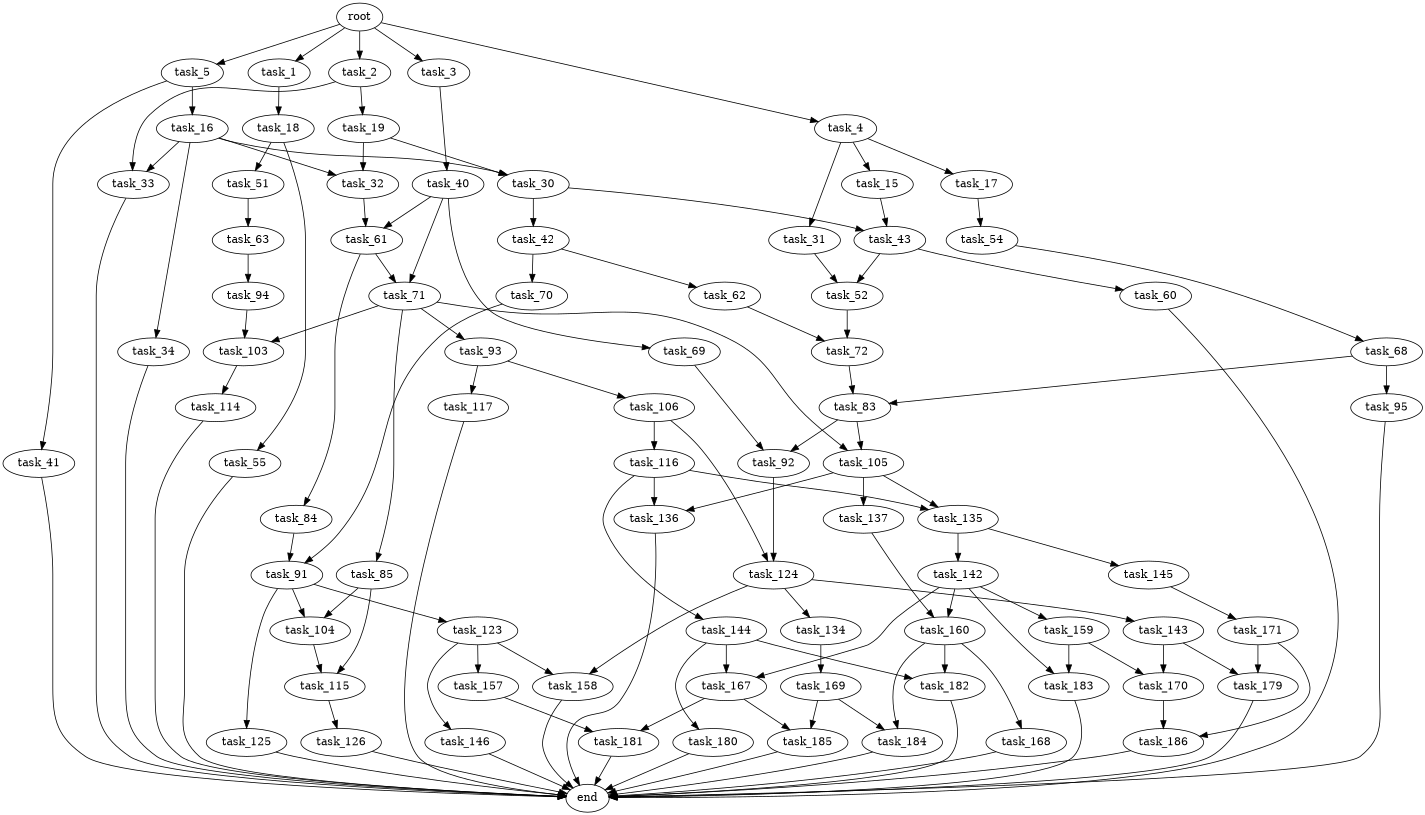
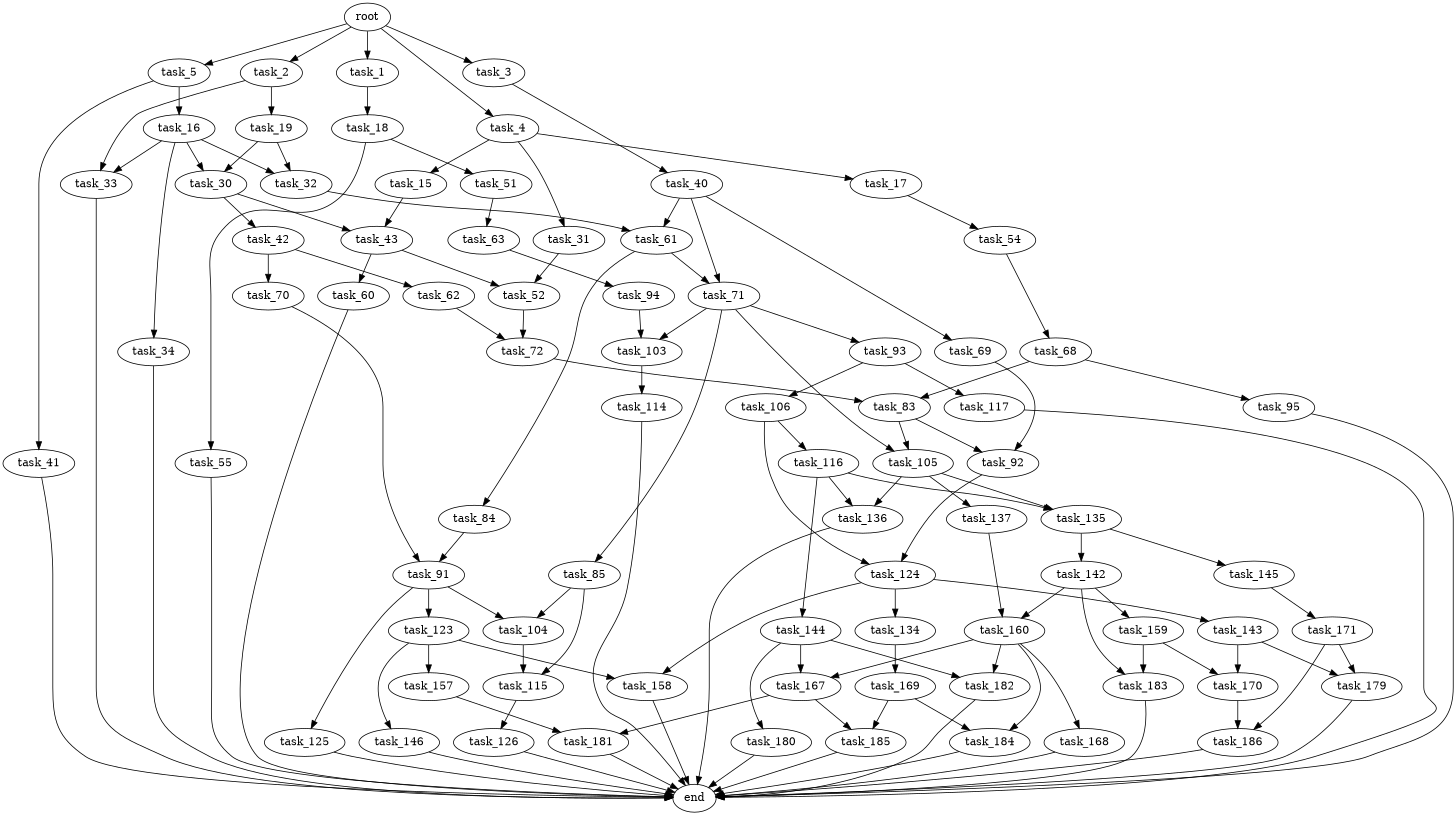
edge "task_142" -> "task_167": now "task_160" -> "task_167"
